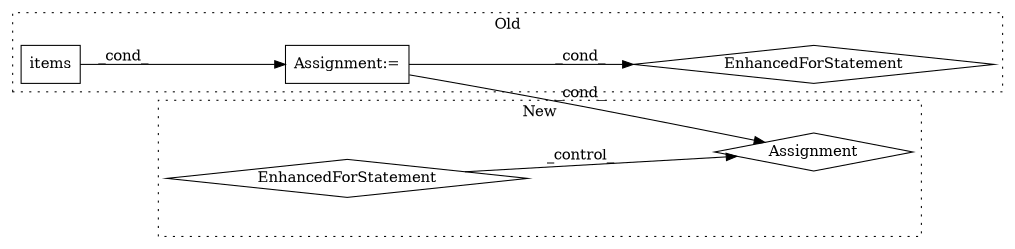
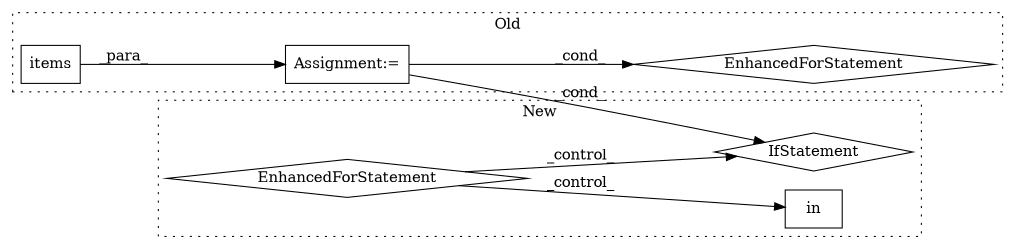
edge "items" -> "Assignment:=": label "_cond_" -> "_para_"
node "Assignment": label "Assignment" -> "IfStatement"
node "in": added
